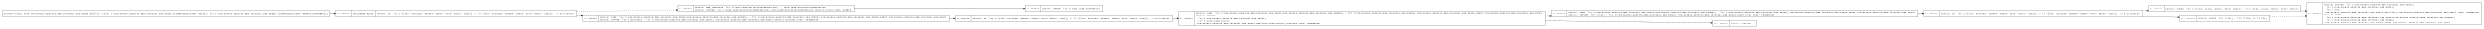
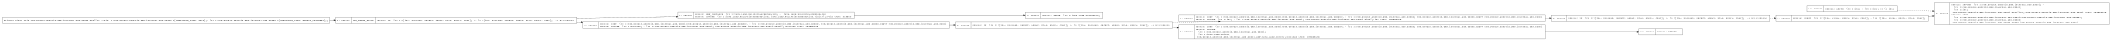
edge "0: 0x0000" -> "1: 0x0002": style dashed -> solid
edge "9: 0x0020" -> "5: 0x0010": now "4: 0x000e" -> "5: 0x0010"
edge "6: 0x0016" -> "11: 0x0026": removed
